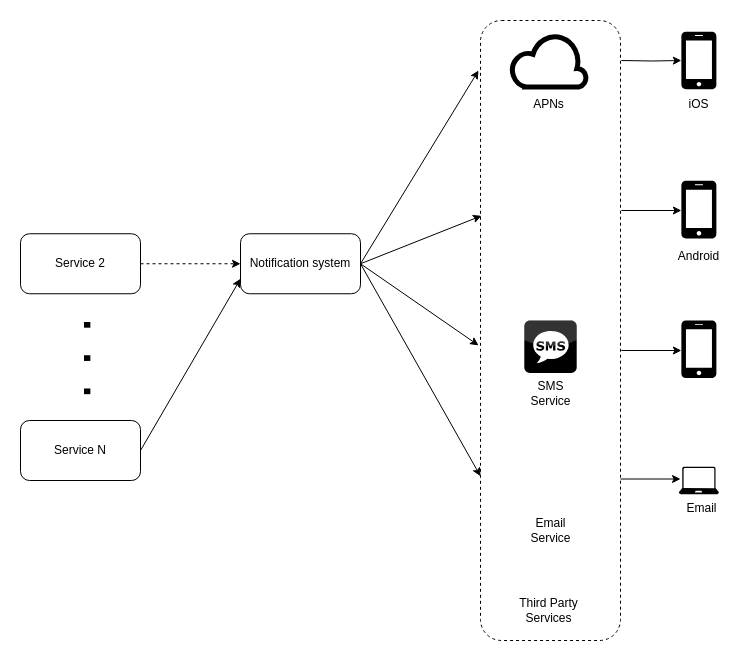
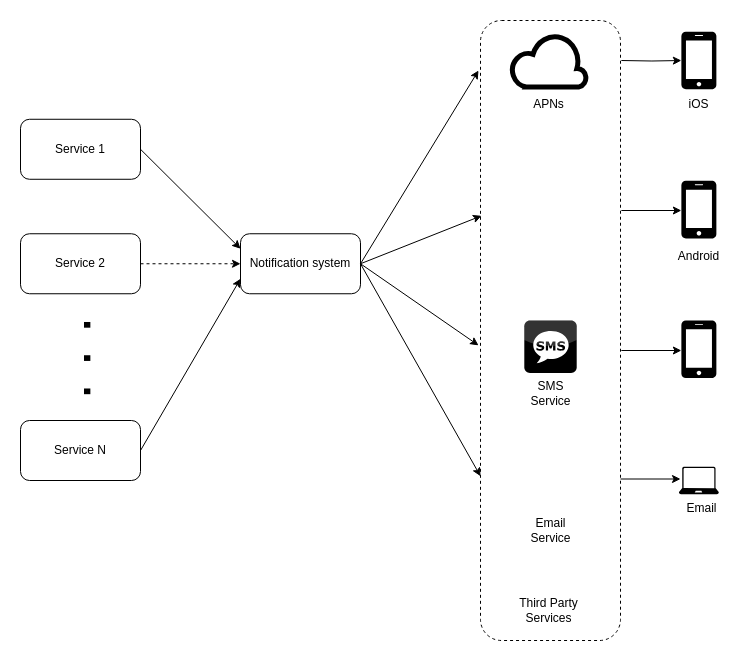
node "Service 1": added
edge "Service 1" -> "Notification system": added
